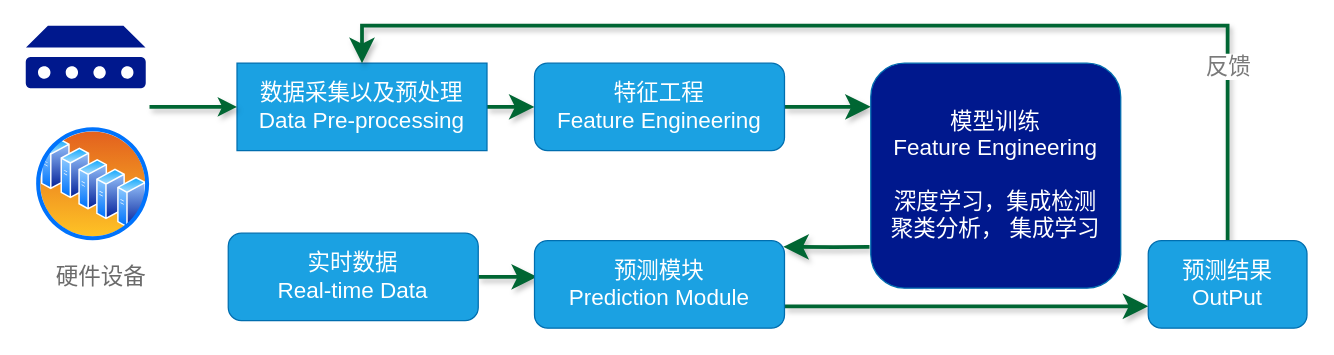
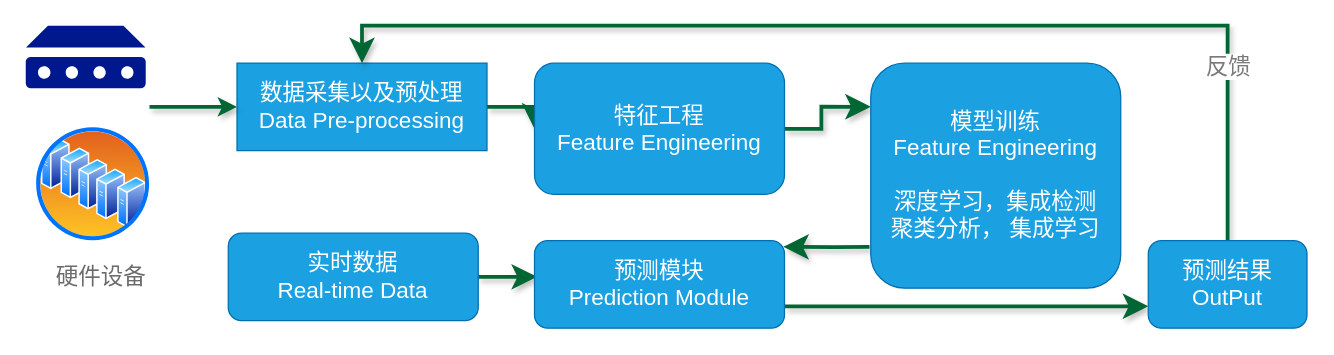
node "特征工程 Feature Engineering": size 250x88 -> 250x131
node "模型训练 Feature Engineering 深度学习，集成检测 聚类分析， 集成学习": fillcolor #00188d -> #1ba1e2
